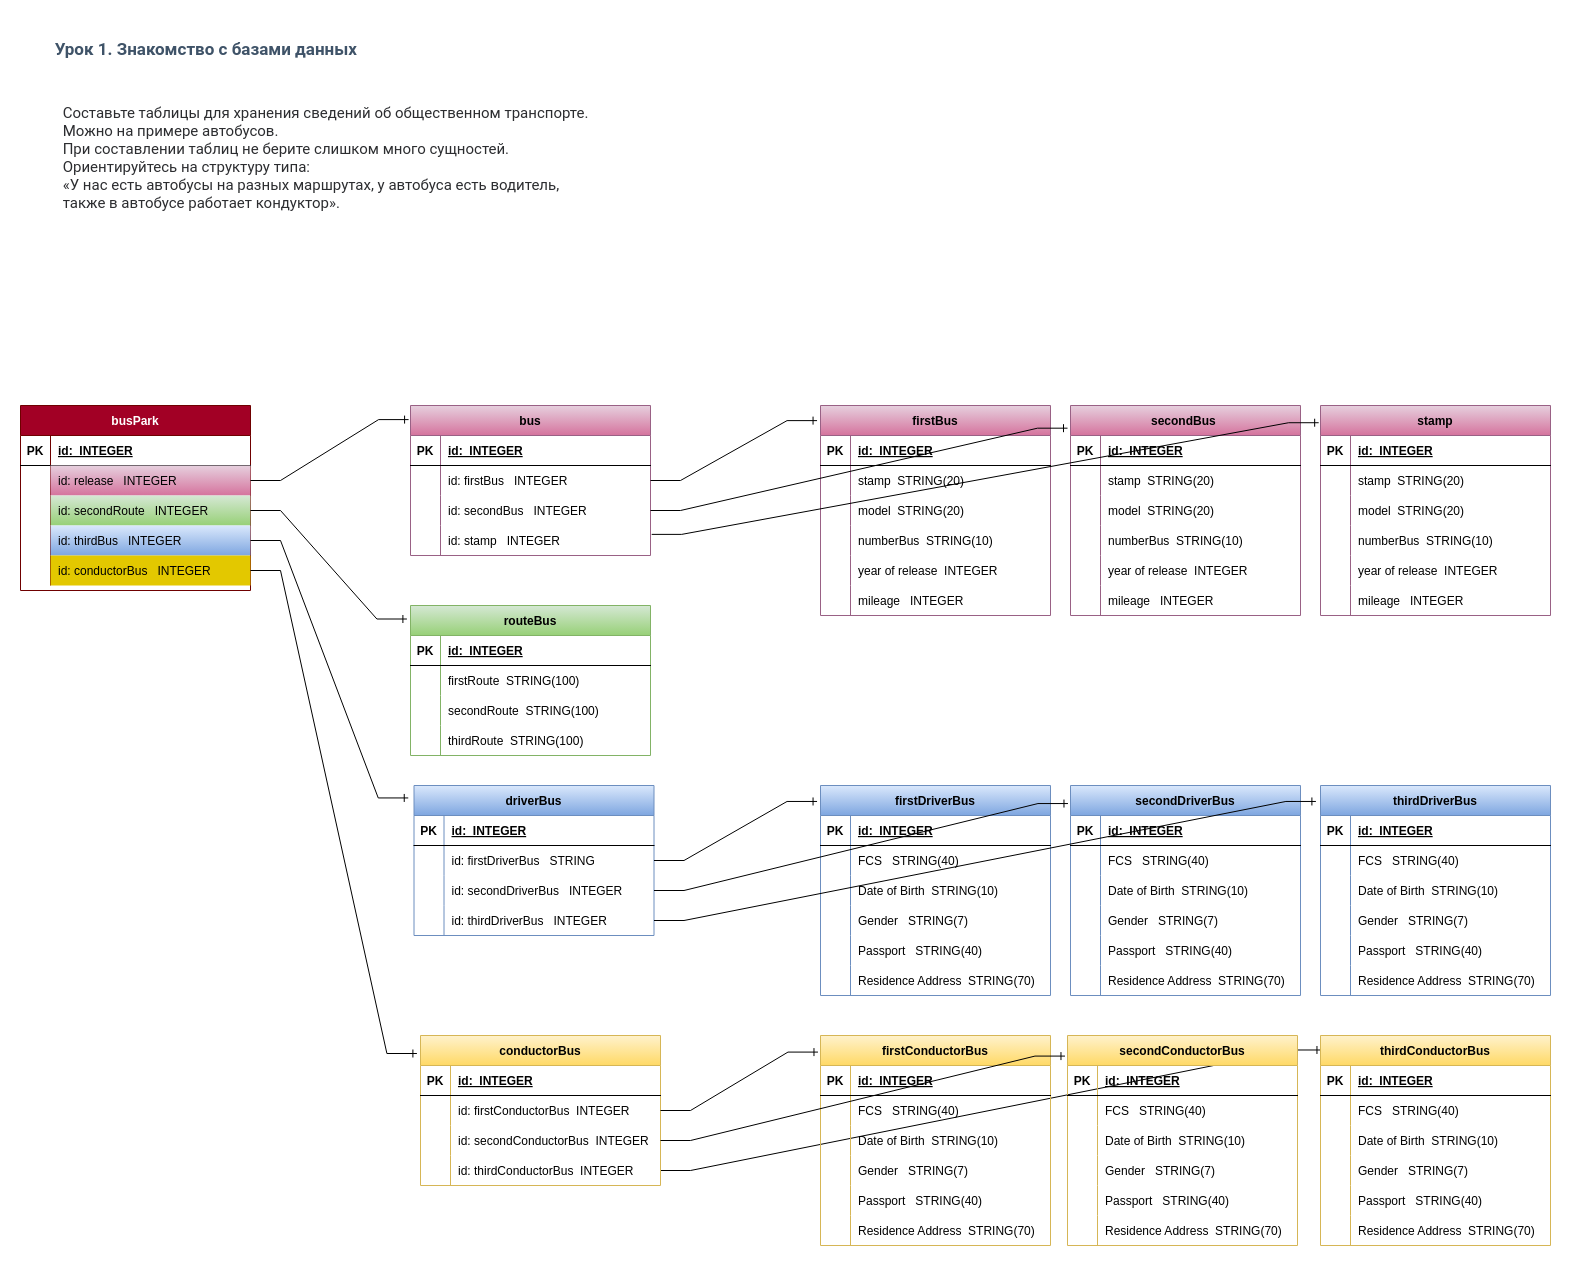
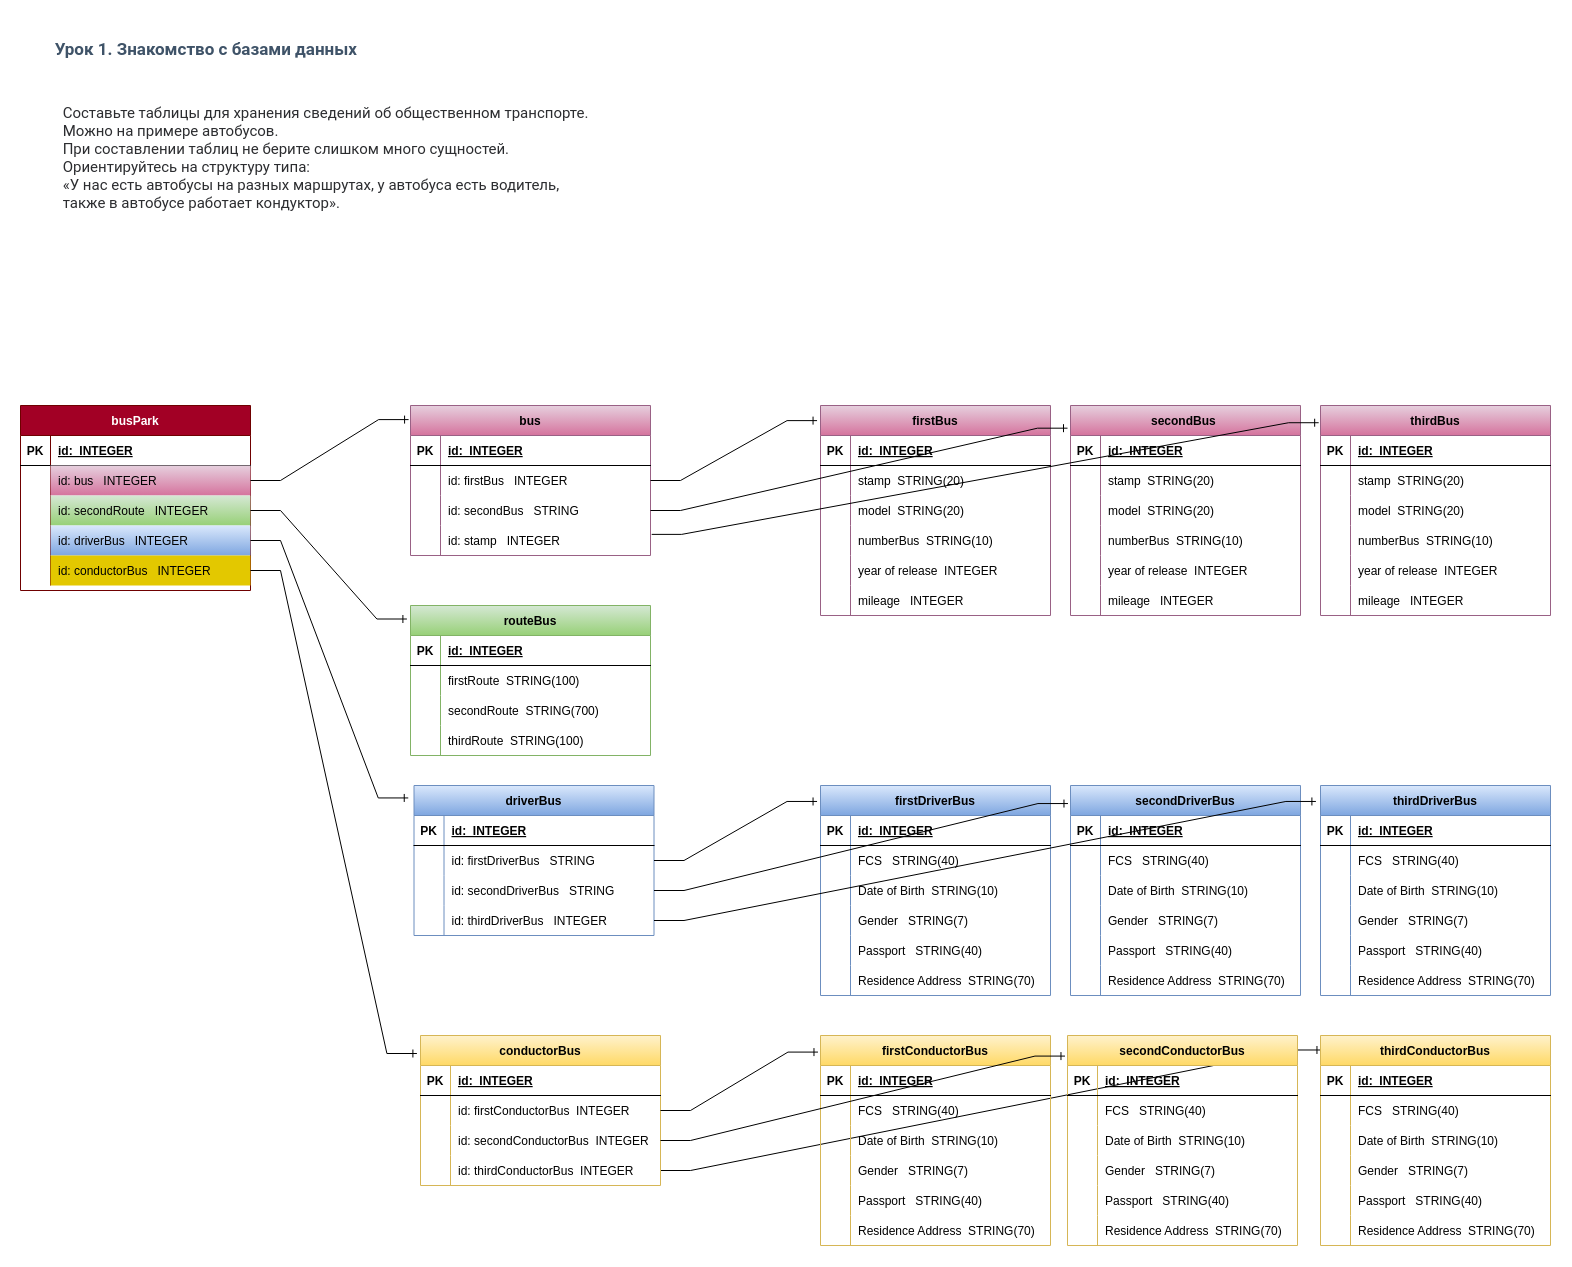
node "stamp": label "stamp" -> "thirdBus"
node "id: release INTEGER": label "id: release INTEGER" -> "id: bus INTEGER"
node "id: secondBus INTEGER": label "id: secondBus INTEGER" -> "id: secondBus STRING"
node "id: thirdBus INTEGER": label "id: thirdBus INTEGER" -> "id: driverBus INTEGER"
node "secondRoute STRING(100)": label "secondRoute STRING(100)" -> "secondRoute STRING(700)"
node "id: secondDriverBus INTEGER": label "id: secondDriverBus INTEGER" -> "id: secondDriverBus STRING"
